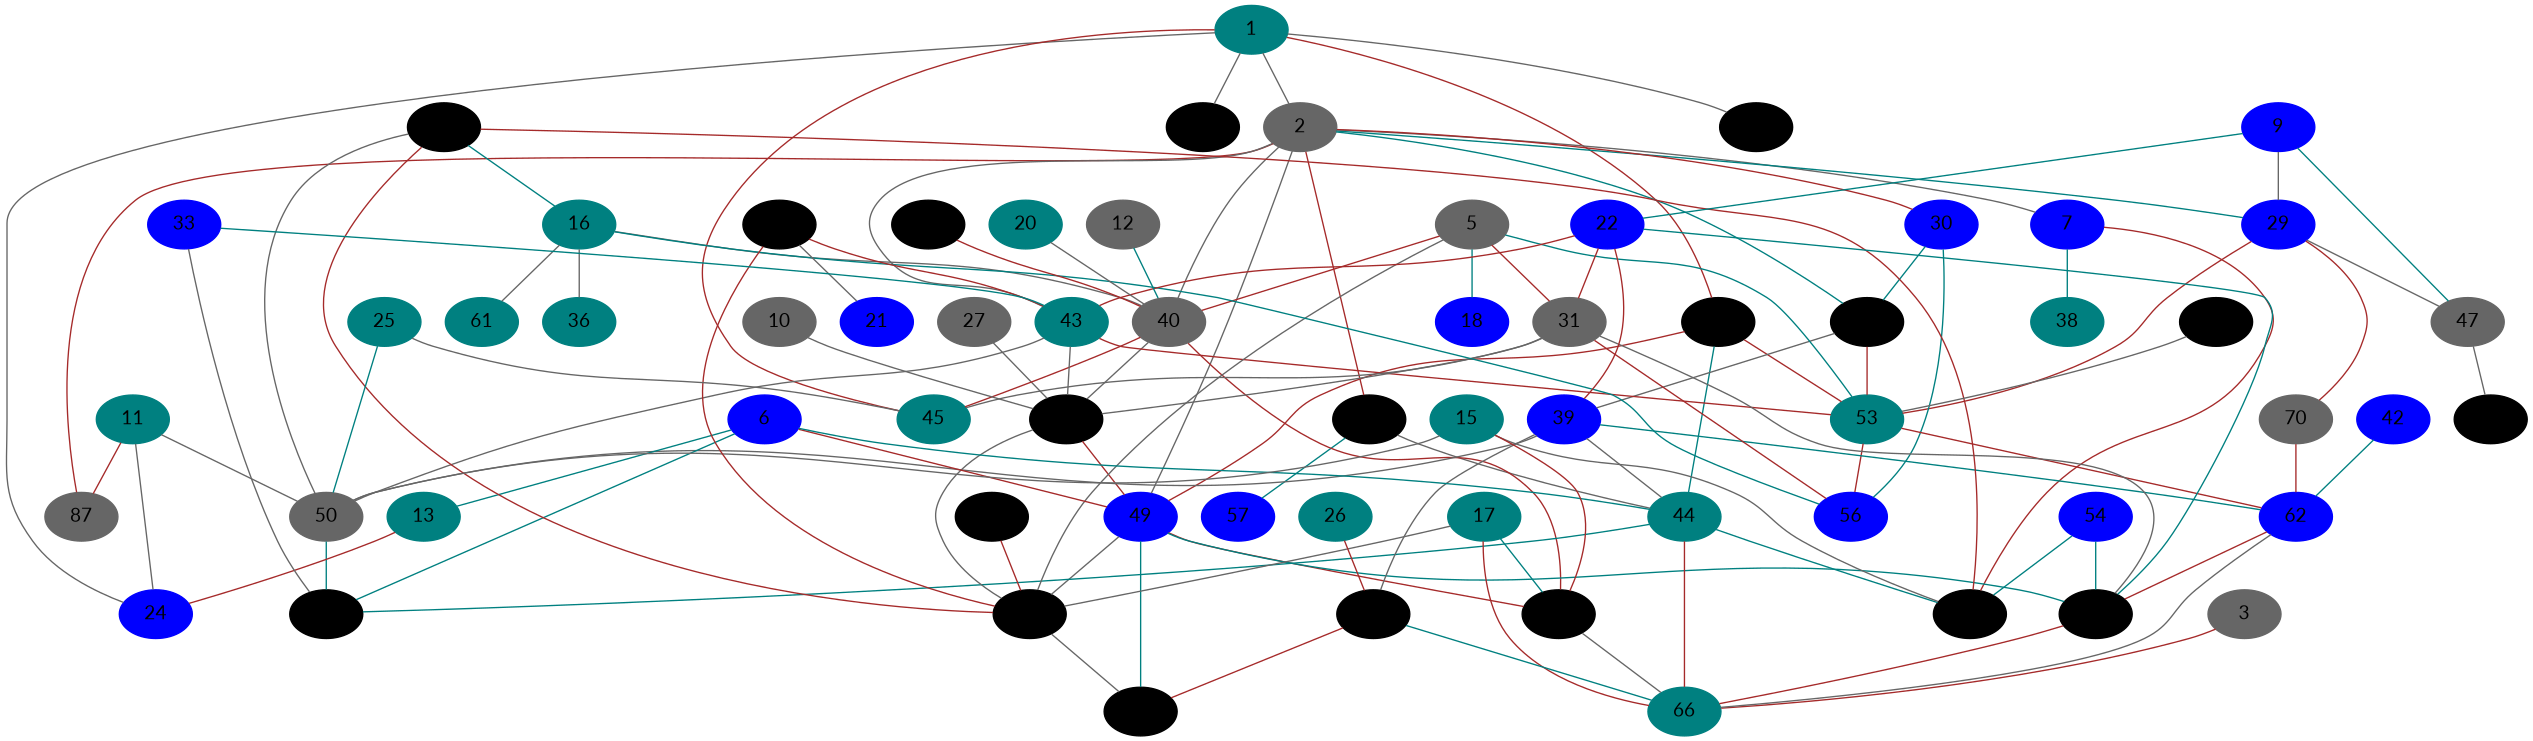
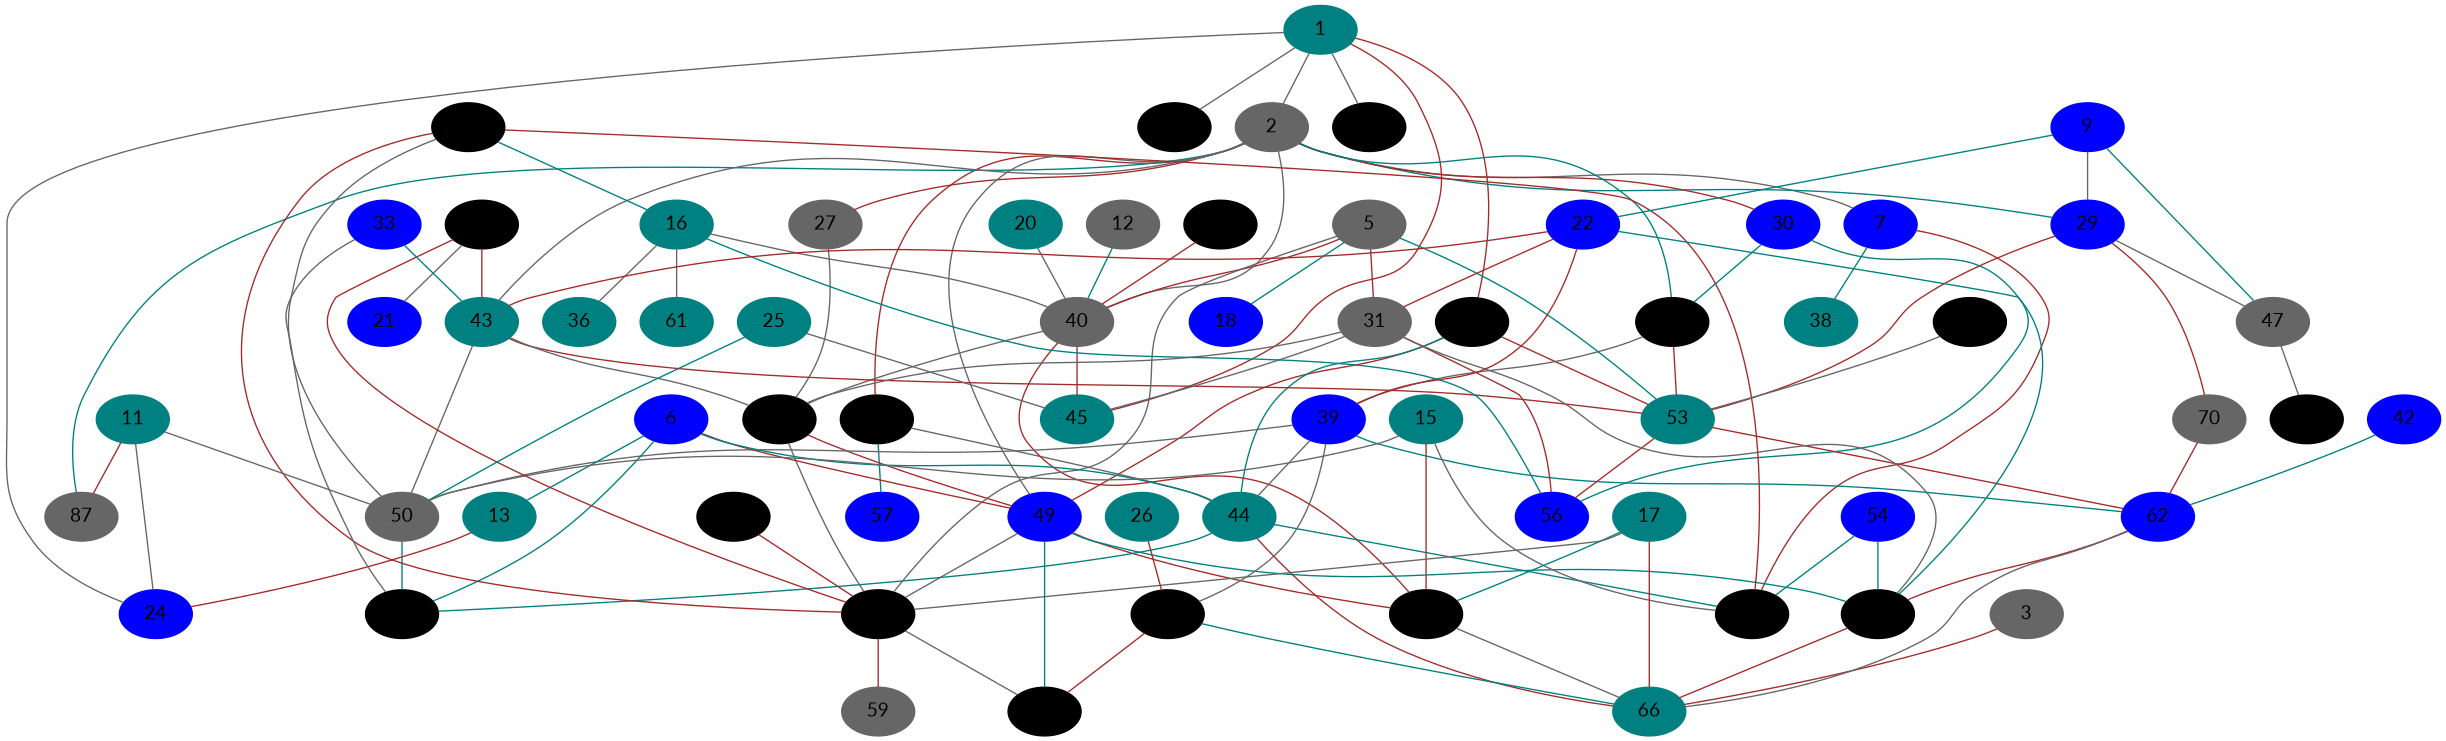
edge "2" -- "87": color brown -> teal
edge "2" -- "27": added
node "10": removed
node "59": added
